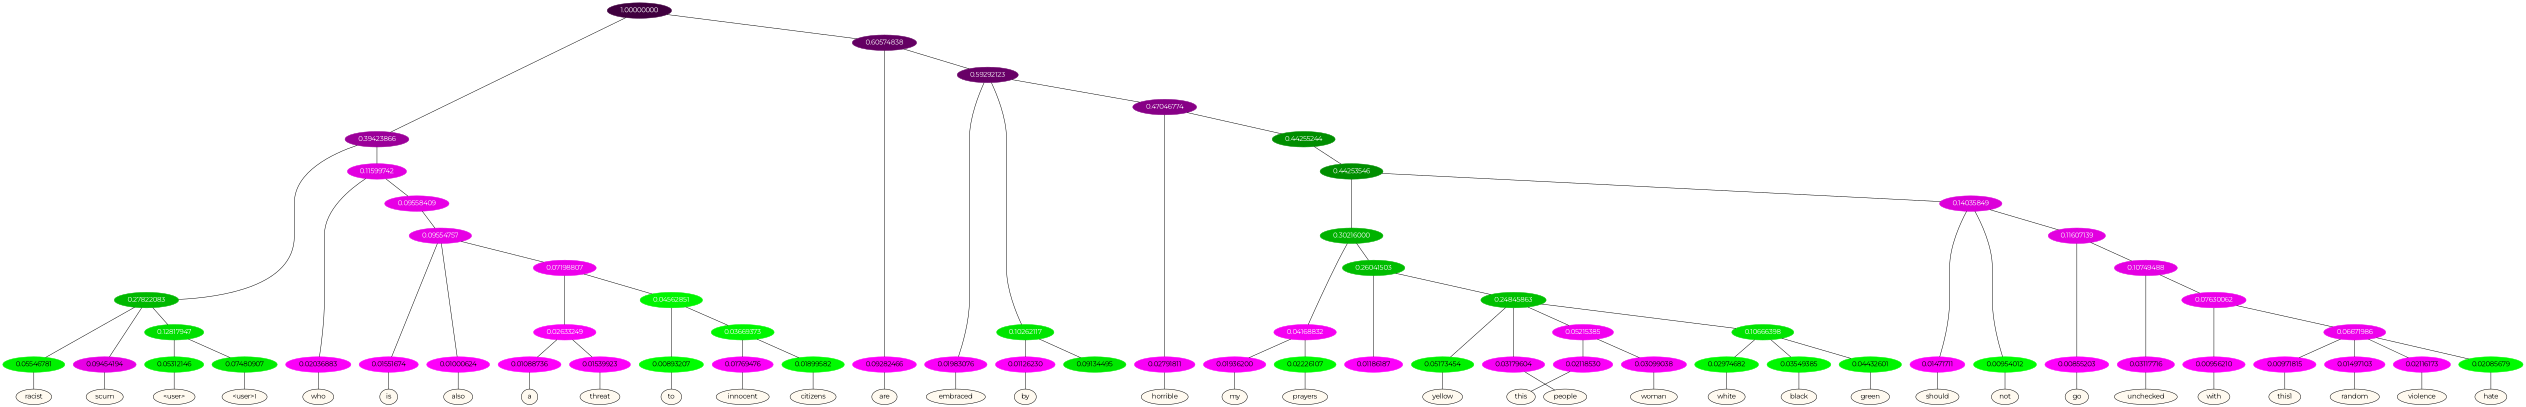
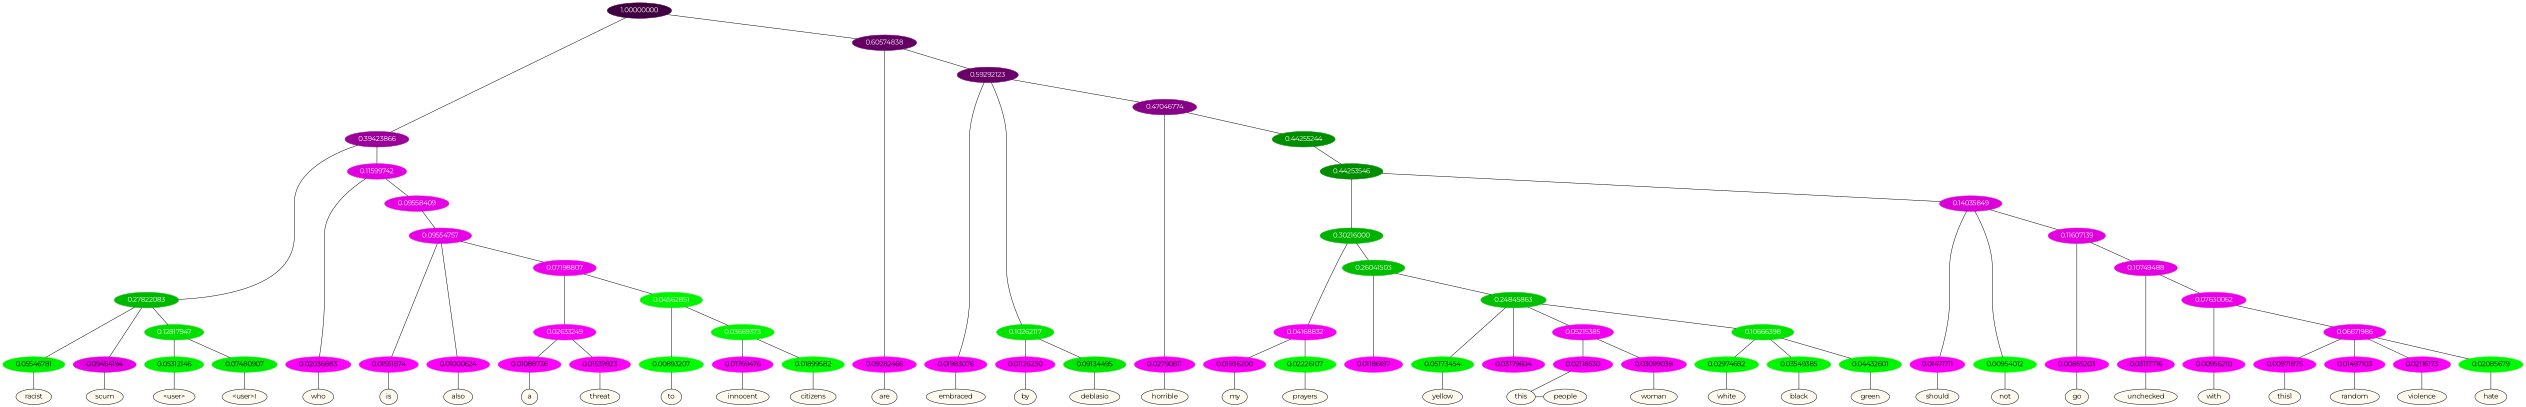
node "0.02791811": label "0.02791811" -> "0.02790811"
node "0.00971815": label "0.00971815" -> "0.00971875"
edge "0.03179604" -- "people": now "this" -- "people"
node "deblasio": added
